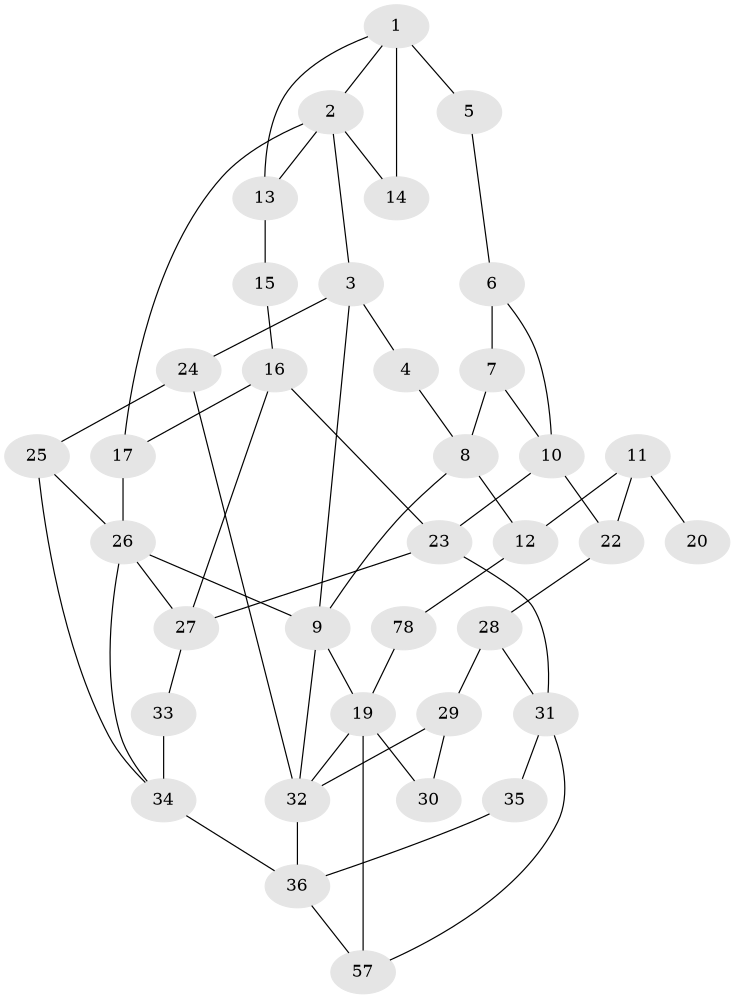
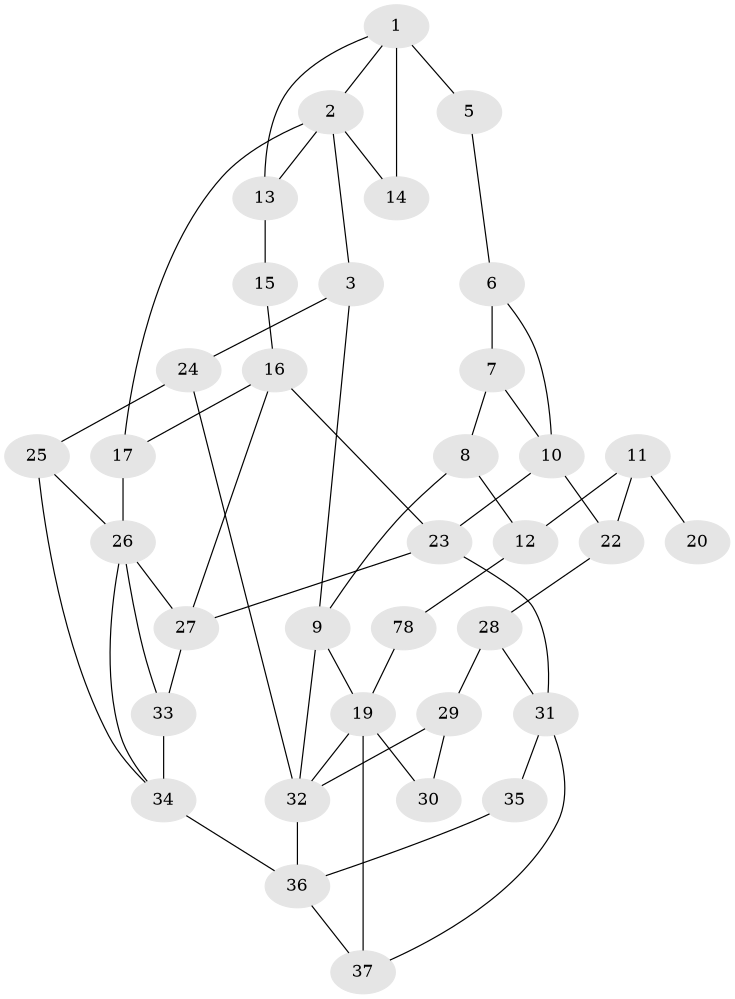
node "4": removed
edge "26" -- "9": now "26" -- "33"
node "57": label "57" -> "37"
